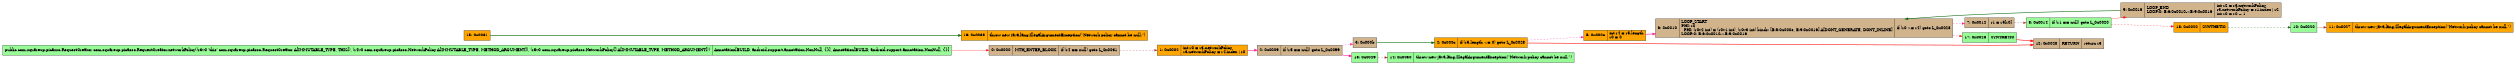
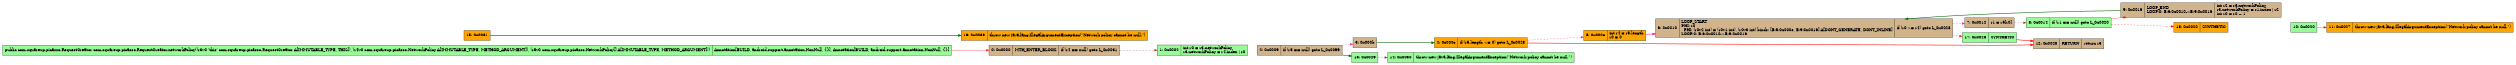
edge "18: 0x0020" -> "10: 0x0020": removed
node "1: 0x0002": fillcolor orange -> palegreen
edge "1: 0x0002" -> "2: 0x0009": removed
edge "2: 0x0009" -> "13: 0x0029": color deeppink -> darkgreen
